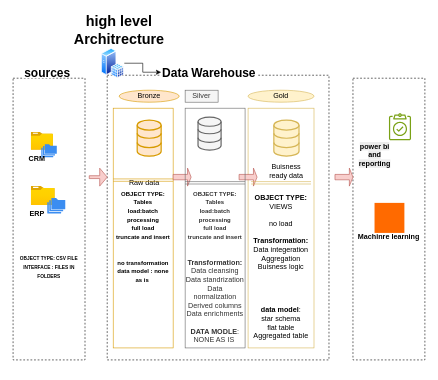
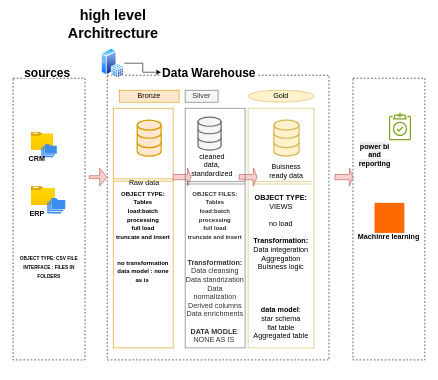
node "high level Architrecture": moved (119, 30) -> (113, 24)
node "Bronze": shape ellipse -> rectangle
node "cleaned data, standardized": added
node "OBJECT TYPE: Tables load:batch processing full load truncate and insert Transformation: Data cleansing Data standrization Data normalization Derived columns Data enrichments DATA MODLE: NONE AS IS": label "OBJECT TYPE: Tables load:batch processing full load truncate and insert Transformation: Data cleansing Data standrization Data normalization Derived columns Data enrichments DATA MODLE: NONE AS IS" -> "OBJECT FILES: Tables load:batch processing full load truncate and insert Transformation: Data cleansing Data standrization Data normalization Derived columns Data enrichments DATA MODLE: NONE AS IS"
